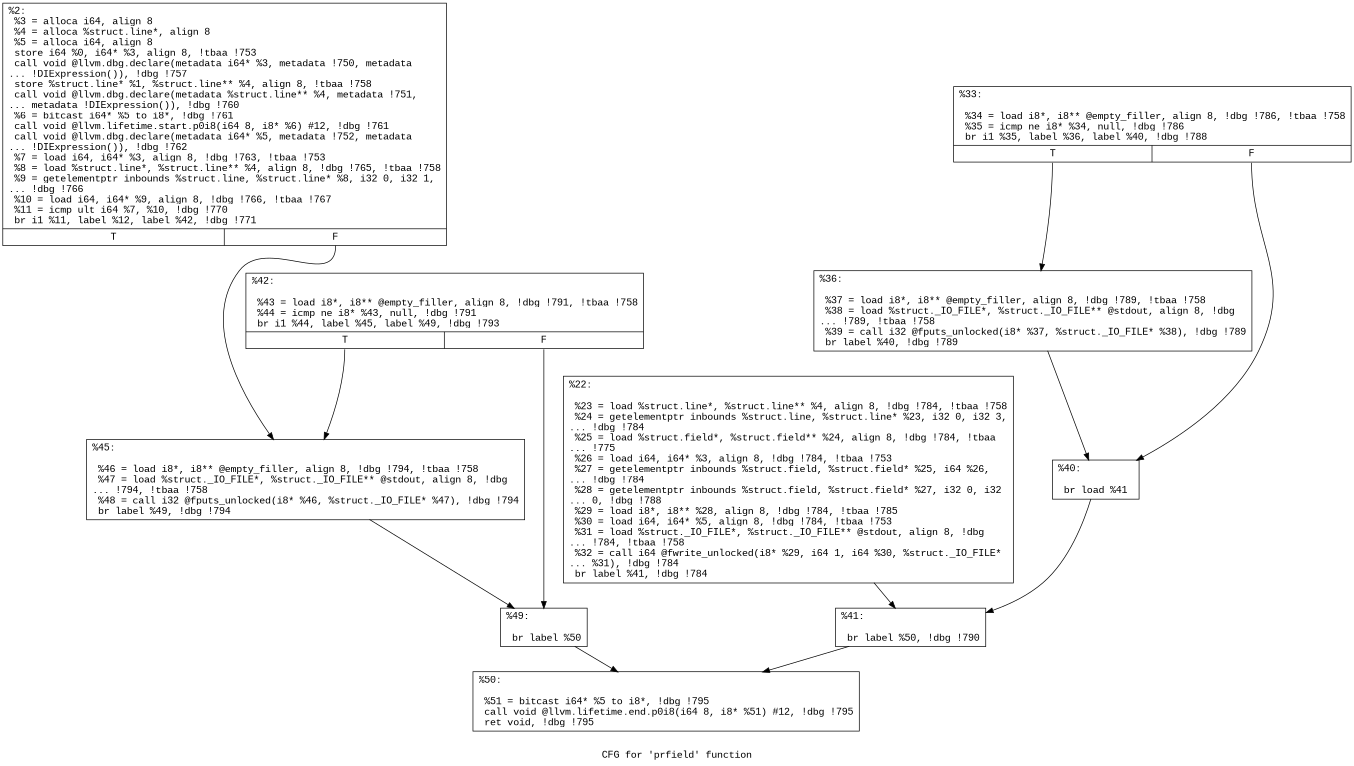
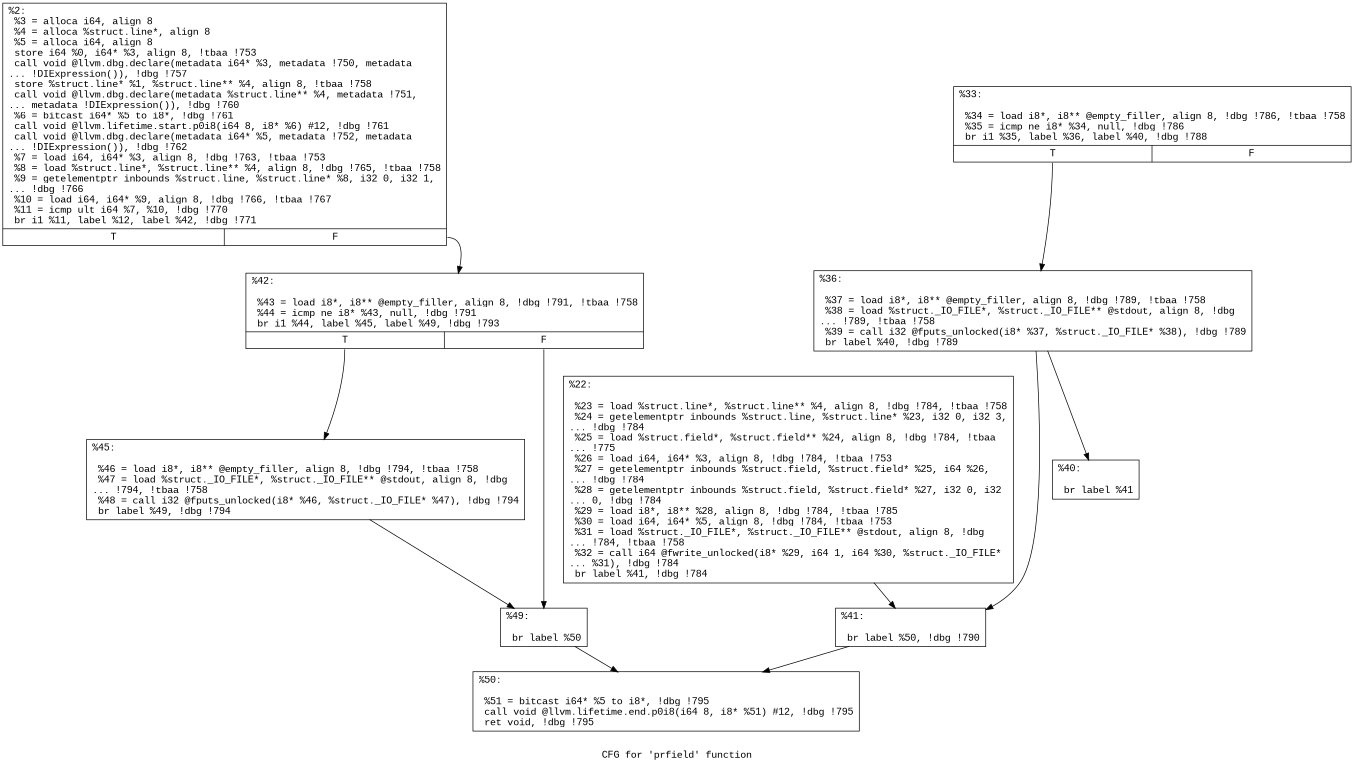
edge "%2:" -> "%45:": now "%2:" -> "%42:"
edge "%33:" -> "%40:": removed
node "%40:": text "br load %41" -> "br label %41"
node "%22:": text "... 0, !dbg !788" -> "... 0, !dbg !784"
edge "%40:" -> "%41:": now "%36:" -> "%41:"
